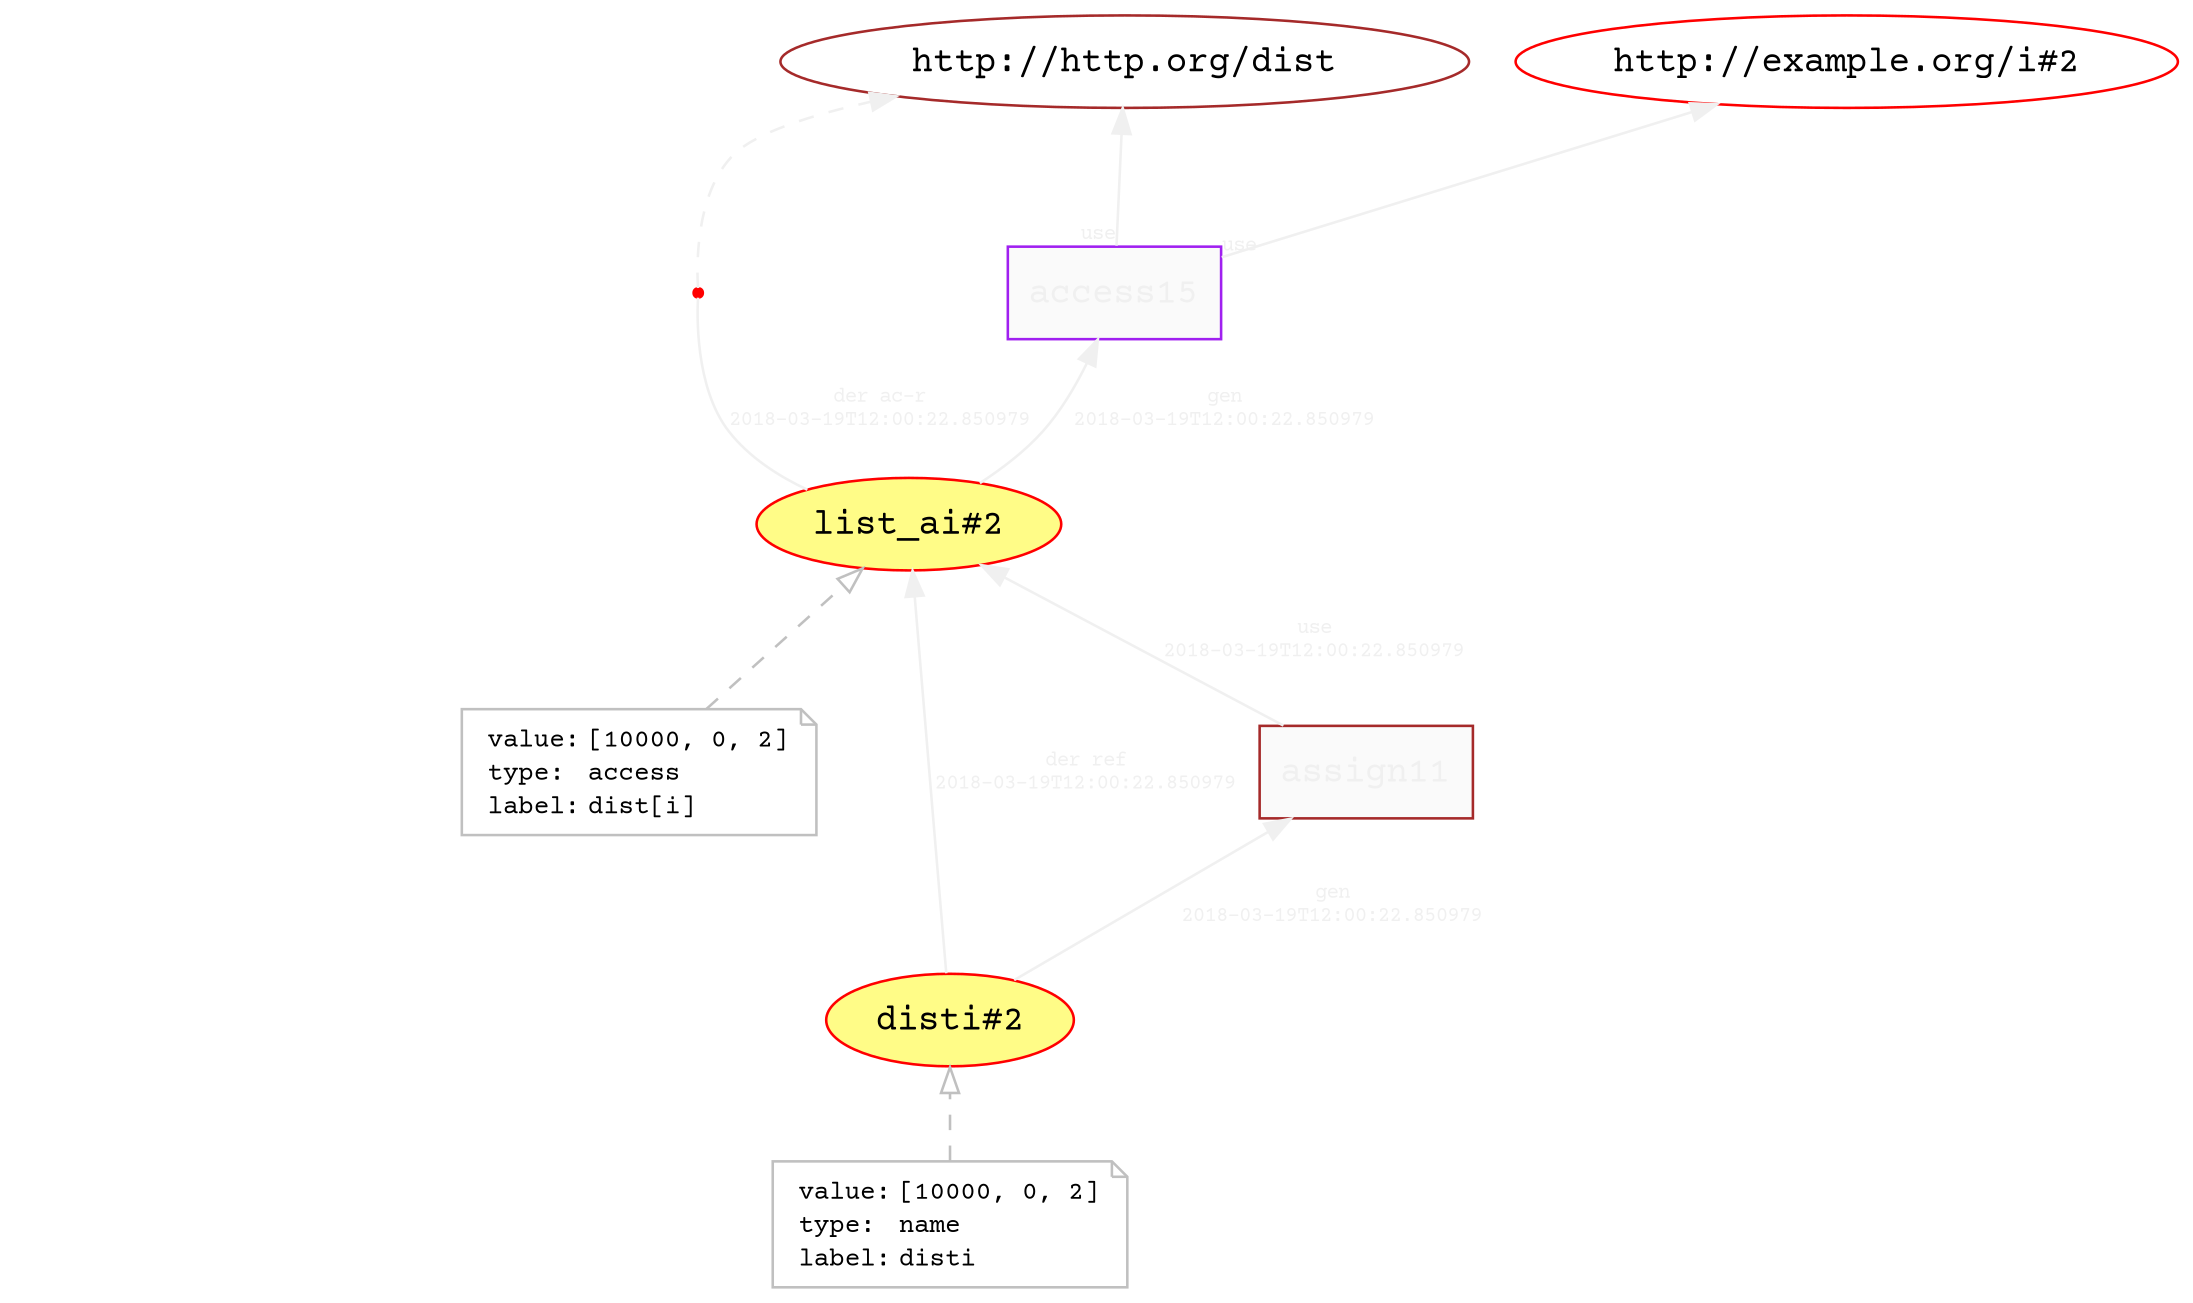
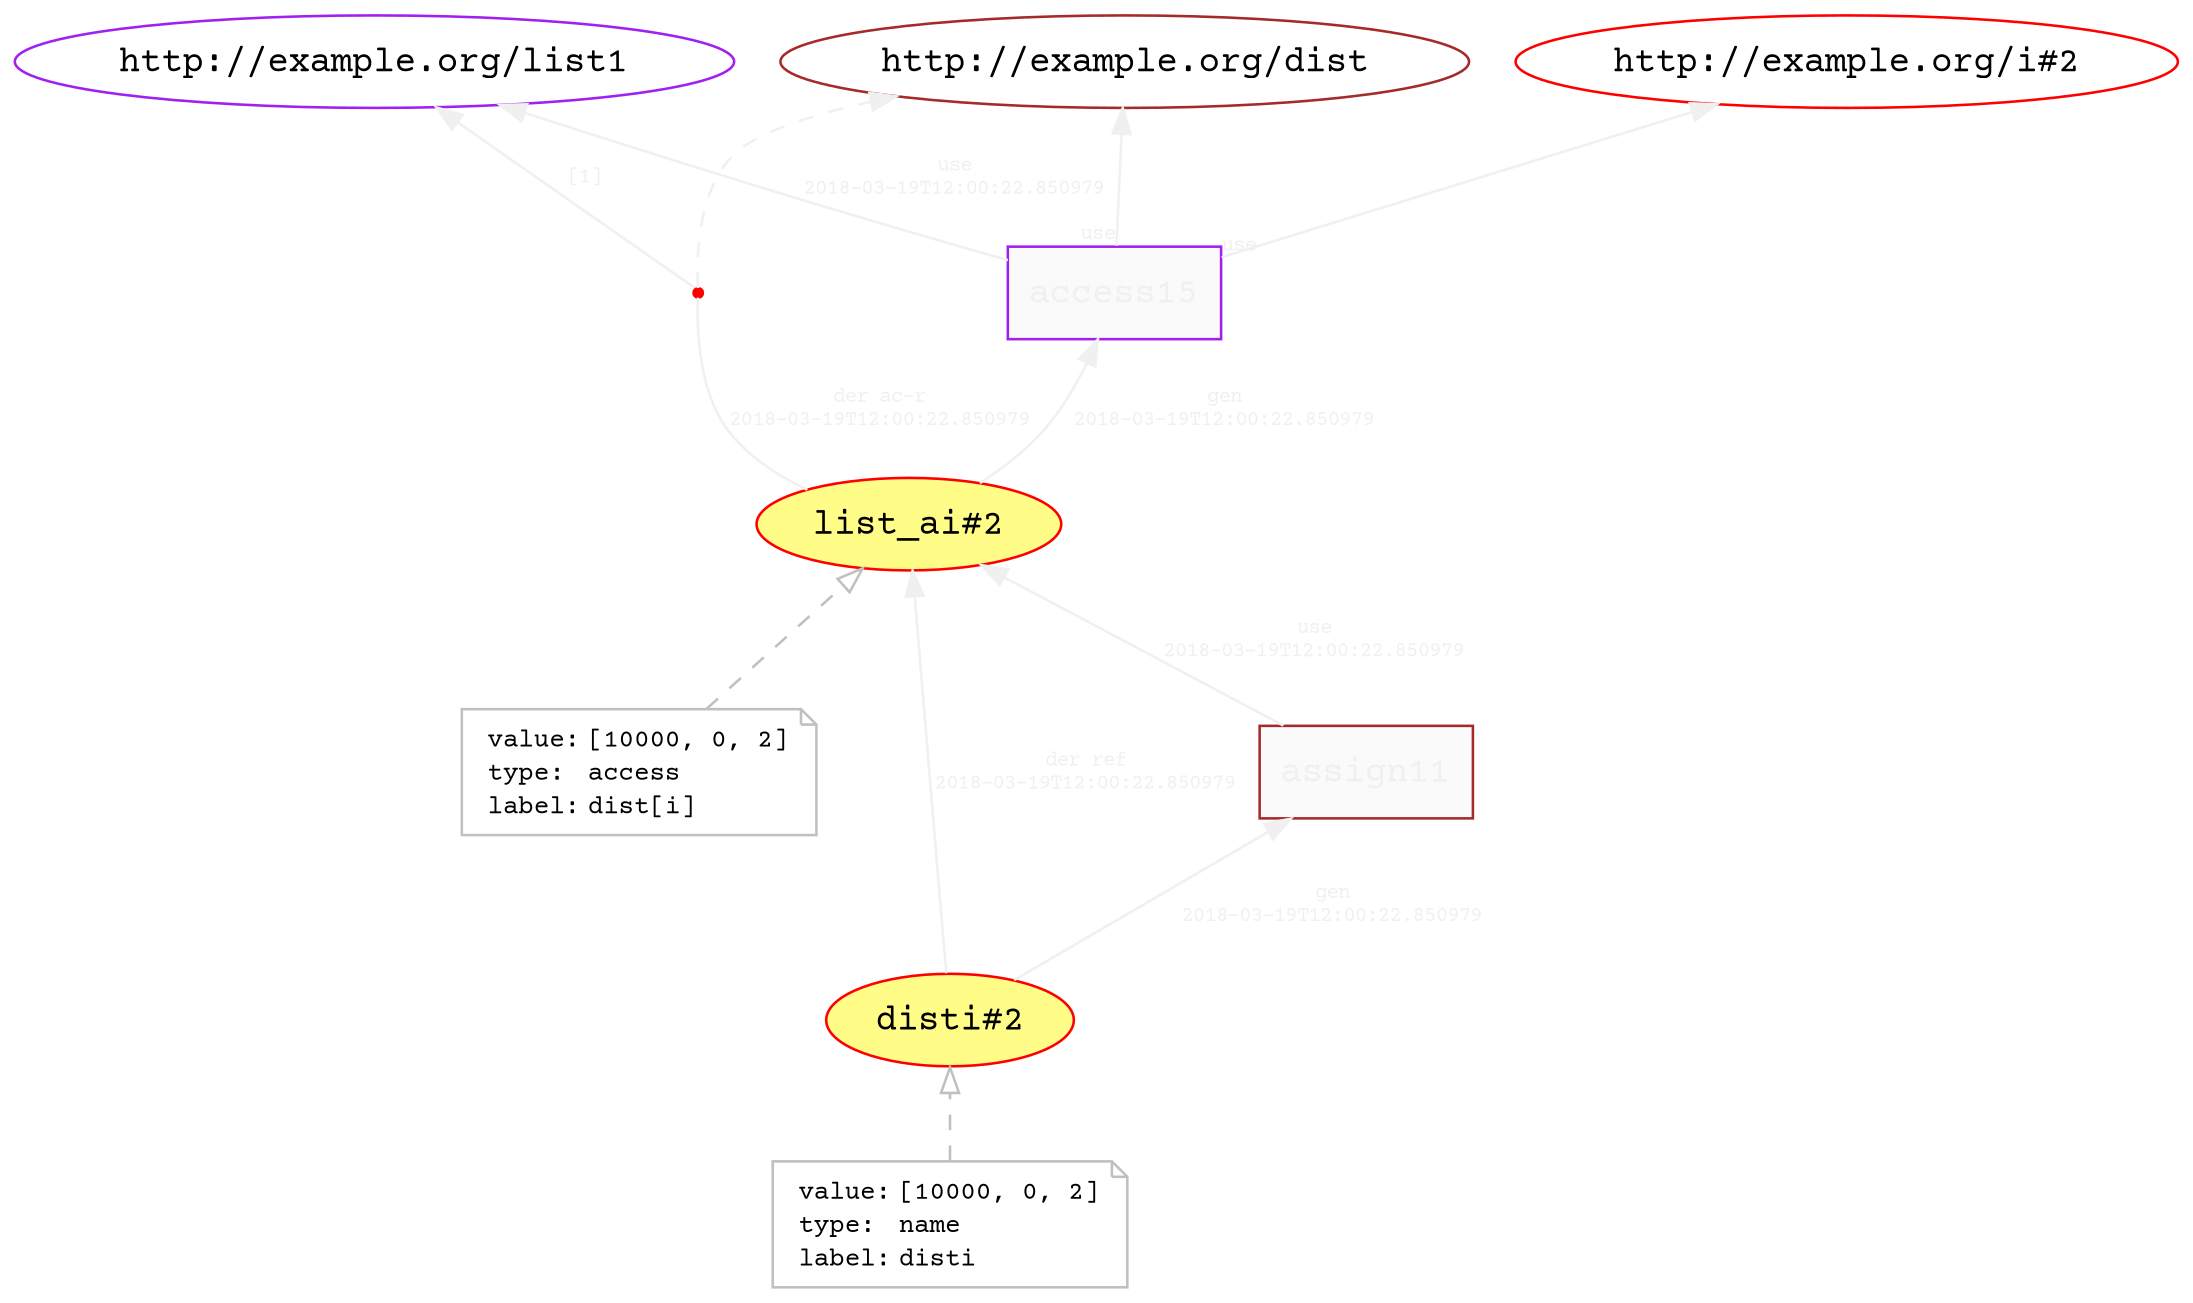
node "http://example.org/list1": added
node "http://http.org/dist": label "http://http.org/dist" -> "http://example.org/dist"
